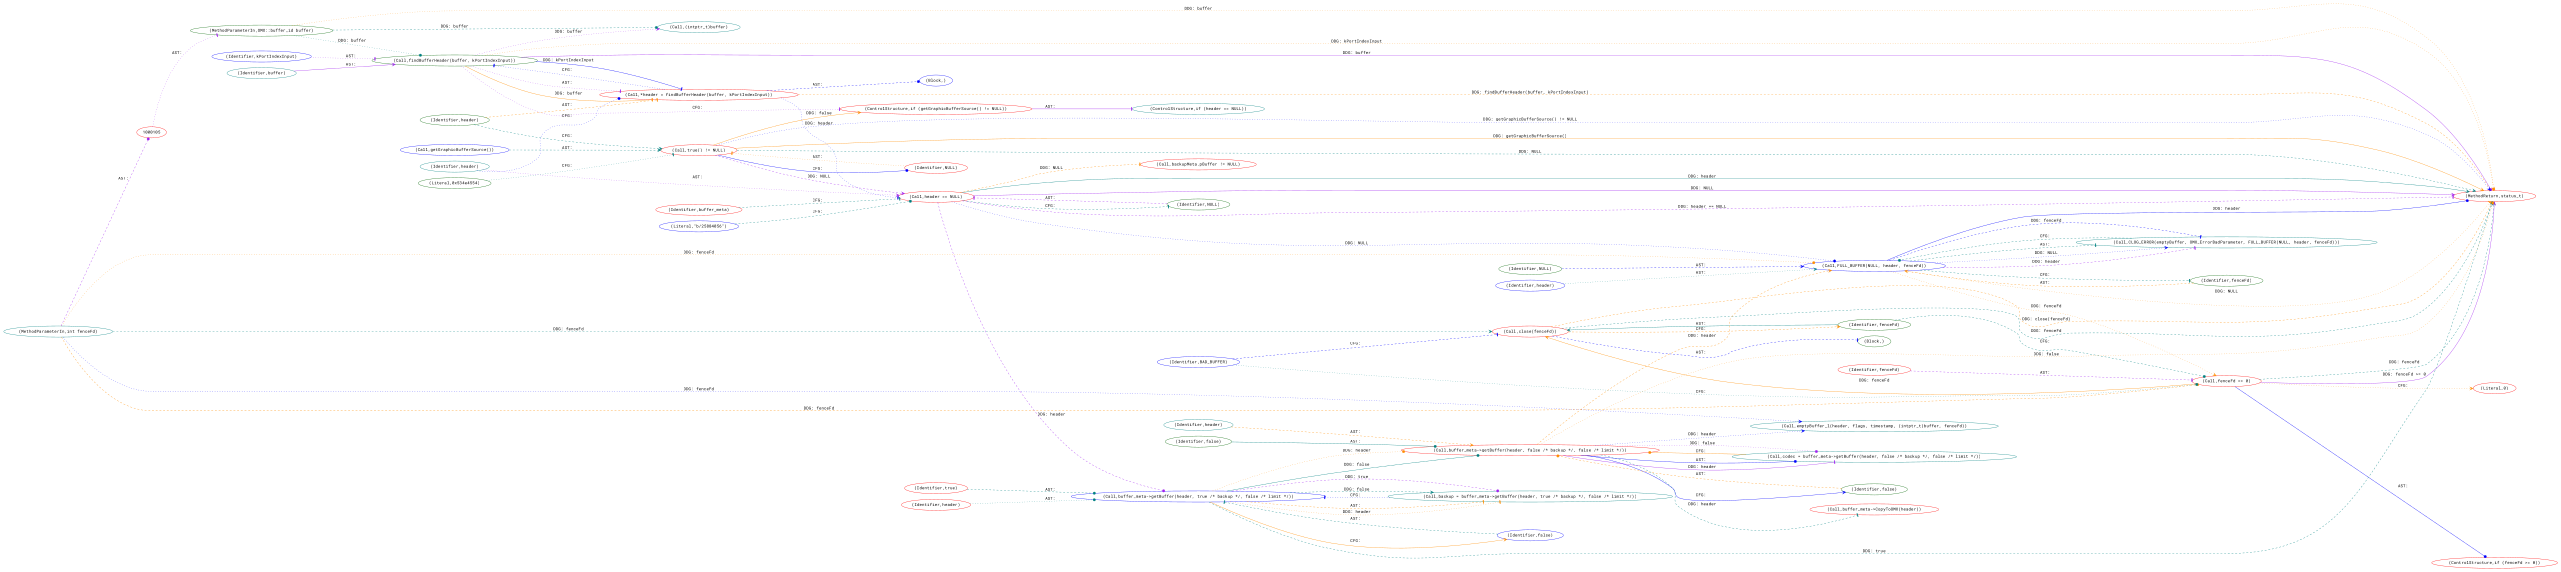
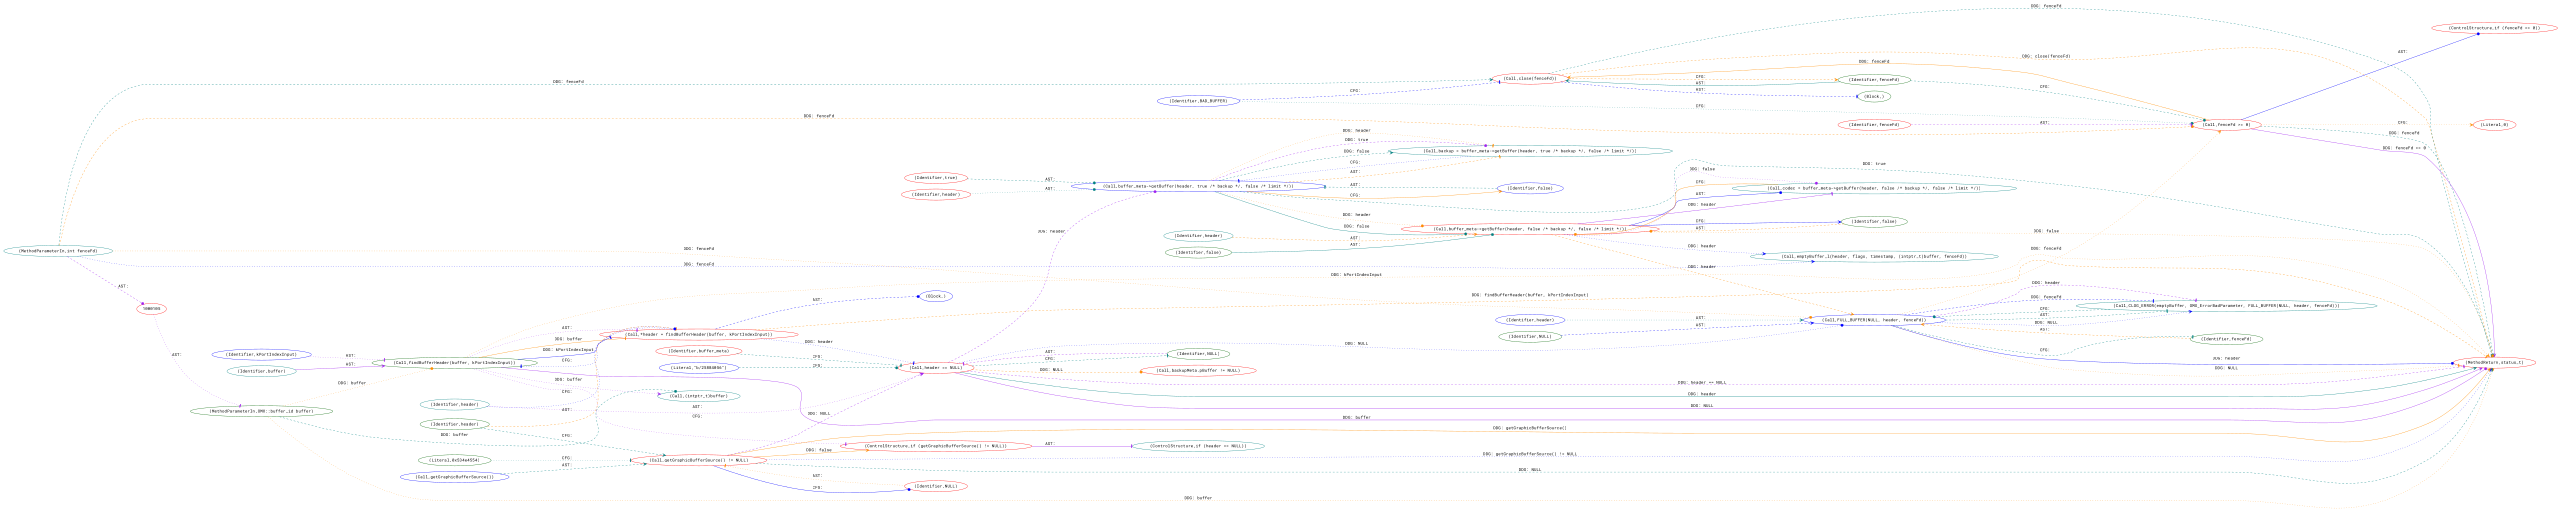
edge "(MethodParameterIn,OMX::buffer_id buffer)" -> "(Call,findBufferHeader(buffer, kPortIndexInput))": color teal -> darkorange
node "(Call,true() != NULL)": label "(Call,true() != NULL)" -> "(Call,getGraphicBufferSource() != NULL)"
edge "(Call,header == NULL)" -> "(Call,backupMeta.pBuffer != NULL)": arrowhead tee -> dot
node "(Call,buffer_meta->CopyToOMX(header))": removed
